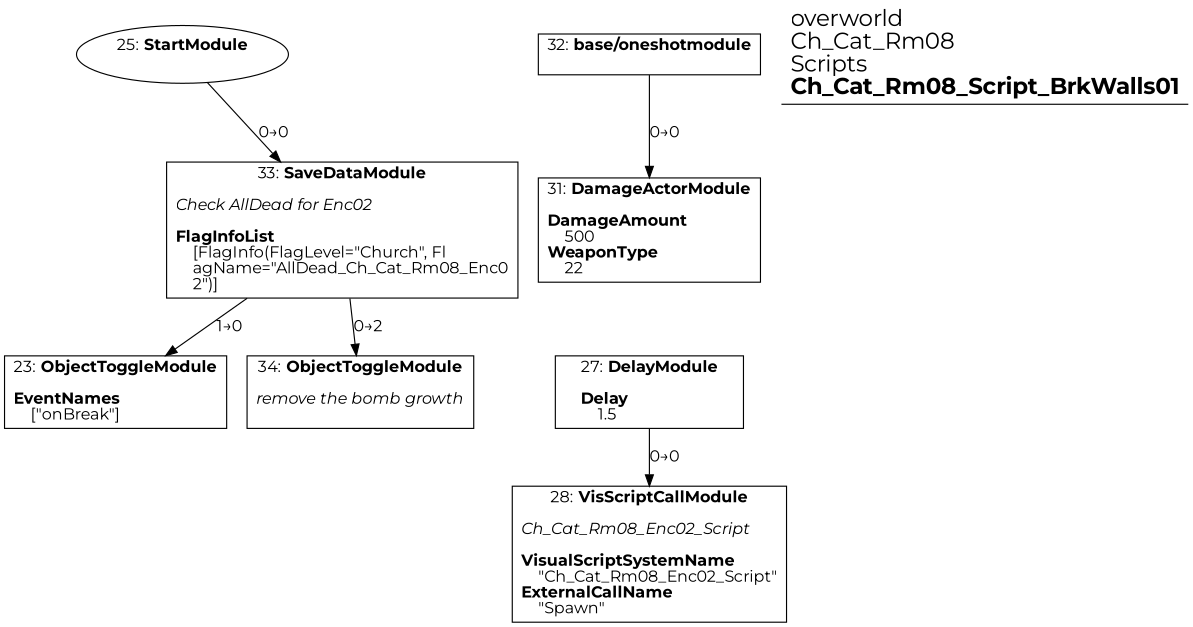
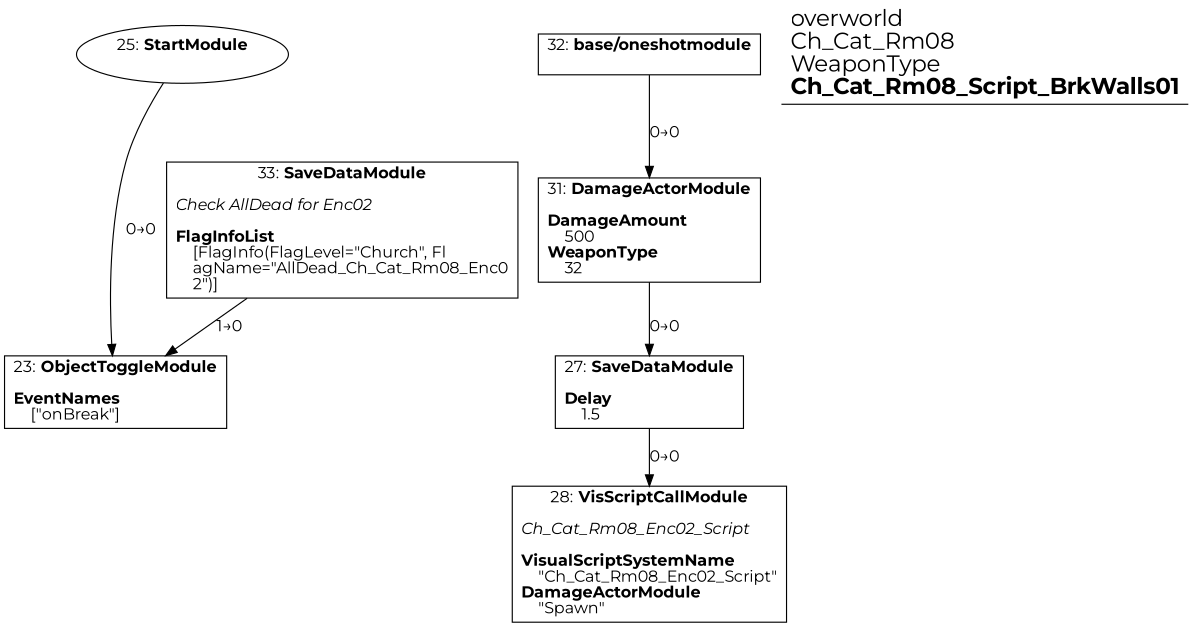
node "overworld": text "Scripts" -> "WeaponType"
edge "25:" -> "33:": now "25:" -> "23:"
node "31:": text "22" -> "32"
edge "31:" -> "27:": added, label "0→0"
node "27:": text "DelayModule" -> "SaveDataModule"
node "34:": removed
node "28:": text "ExternalCallName" -> "DamageActorModule"
